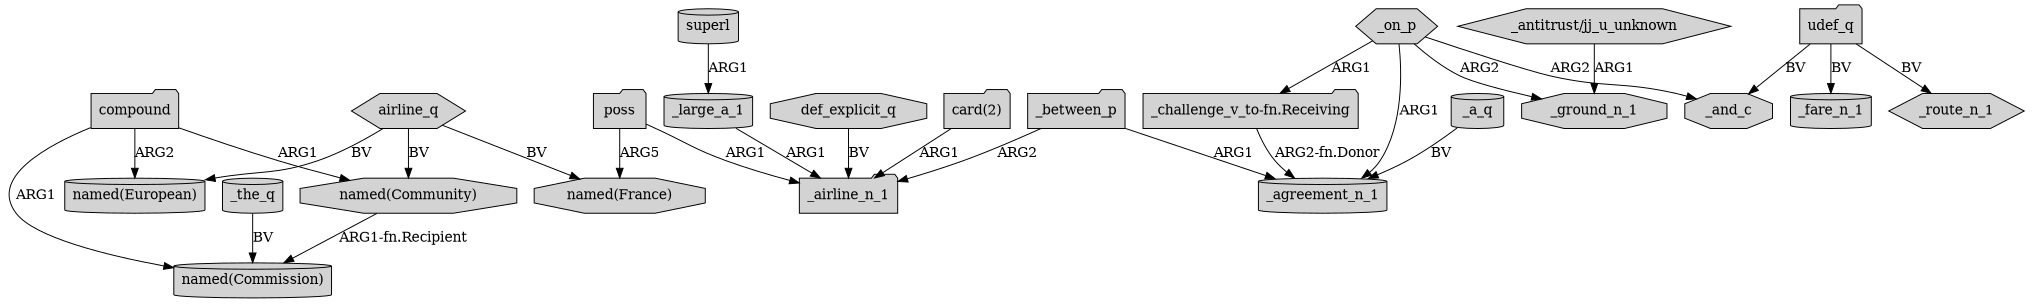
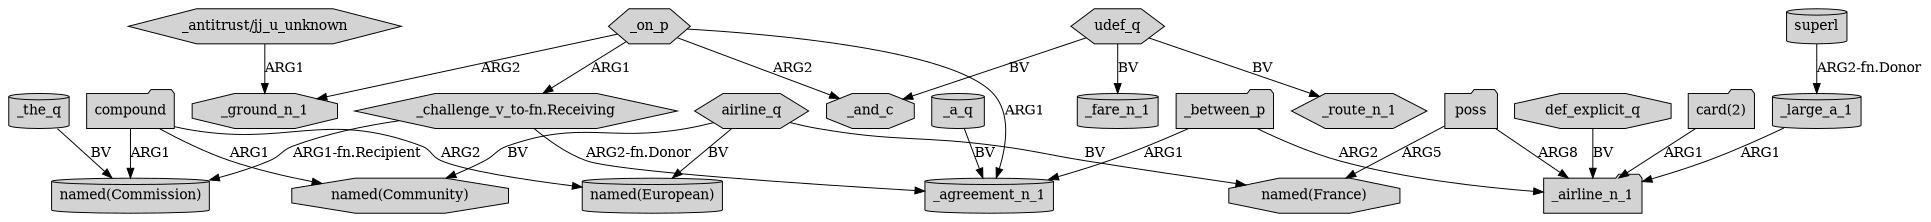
node "udef_q": shape folder -> hexagon
edge "superl" -> "_large_a_1": label "ARG1" -> "ARG2-fn.Donor"
node "_challenge_v_to-fn.Receiving": shape folder -> hexagon
edge "poss" -> "_airline_n_1": label "ARG1" -> "ARG8"
edge "named(Community)" -> "named(Commission)": now "_challenge_v_to-fn.Receiving" -> "named(Commission)"
